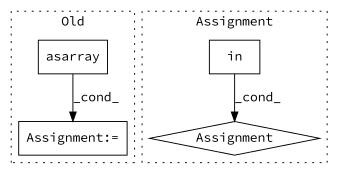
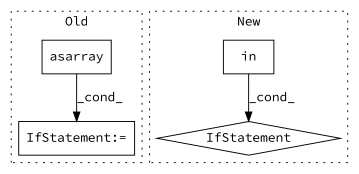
cluster "Assignment": label "Assignment" -> "New"
node "Assignment:=": label "Assignment:=" -> "IfStatement:="
node "Assignment": label "Assignment" -> "IfStatement"
